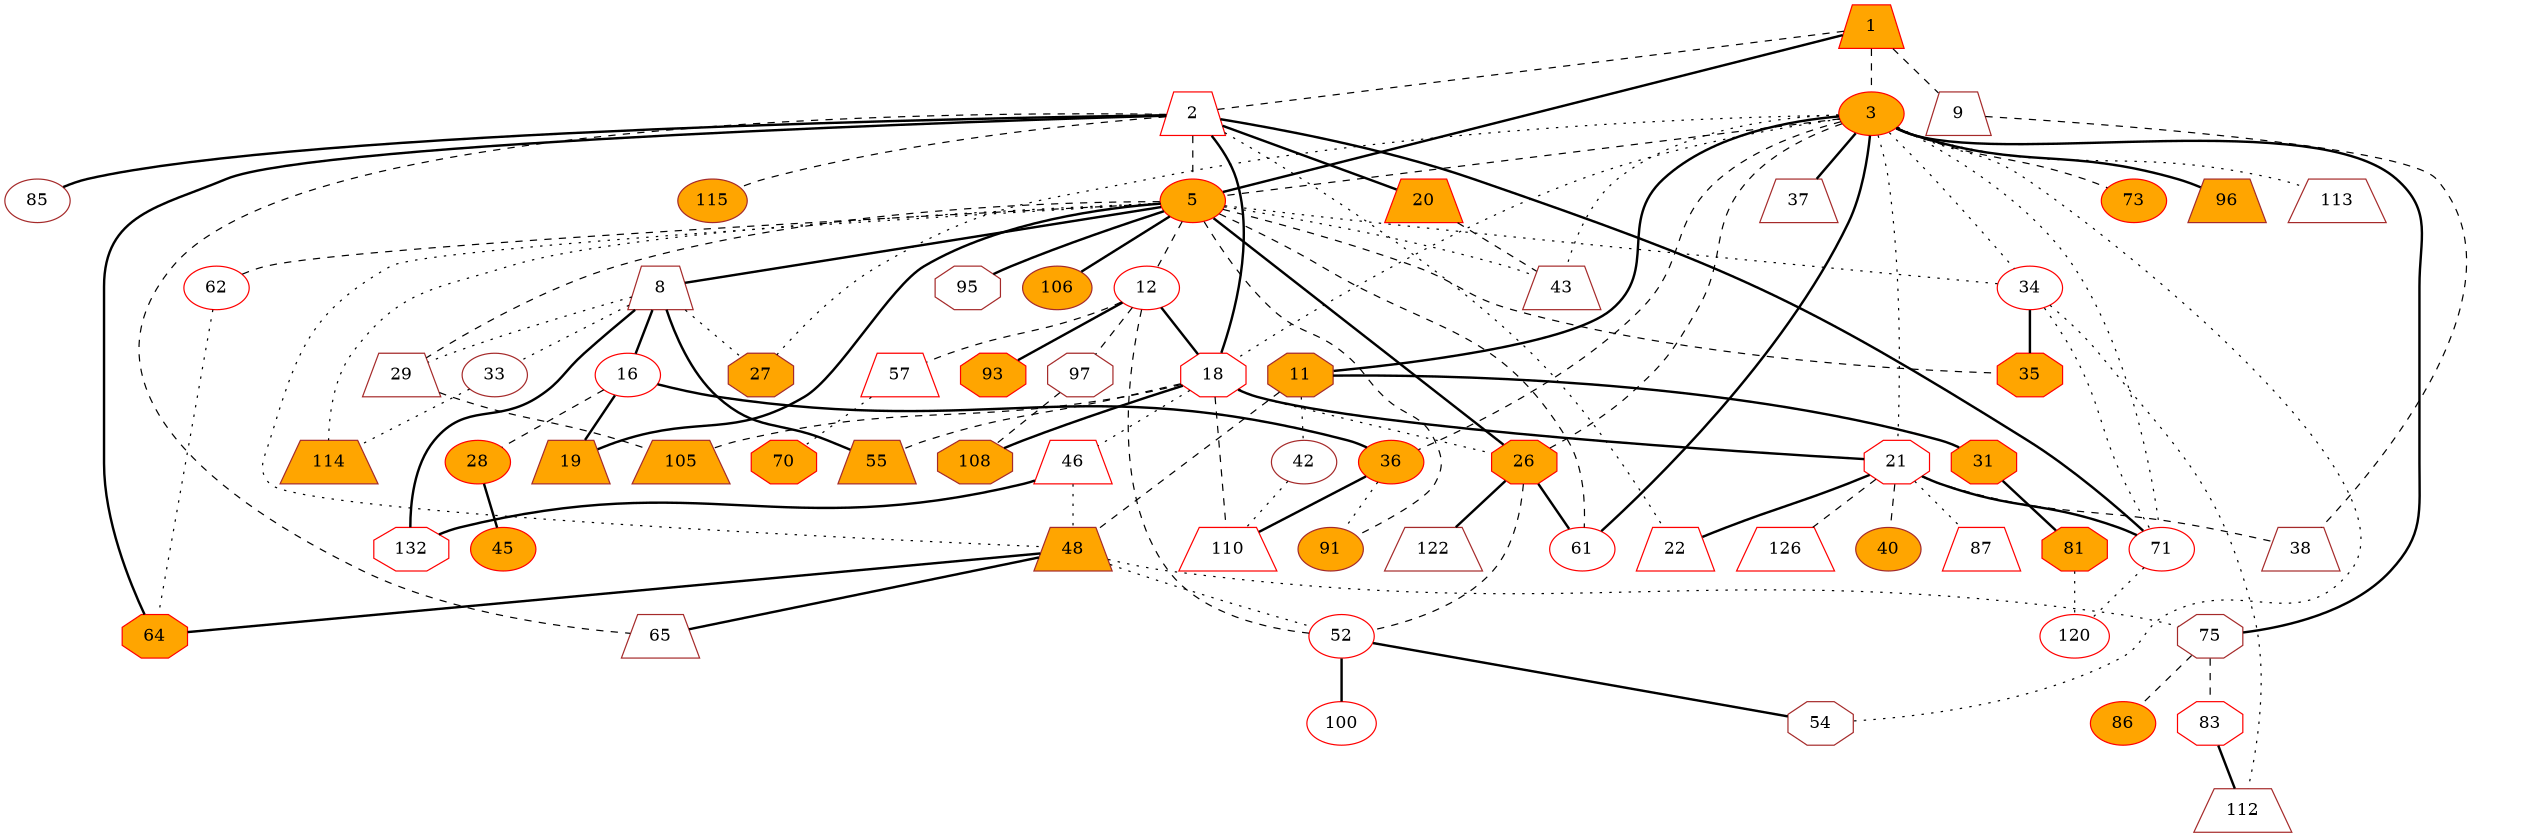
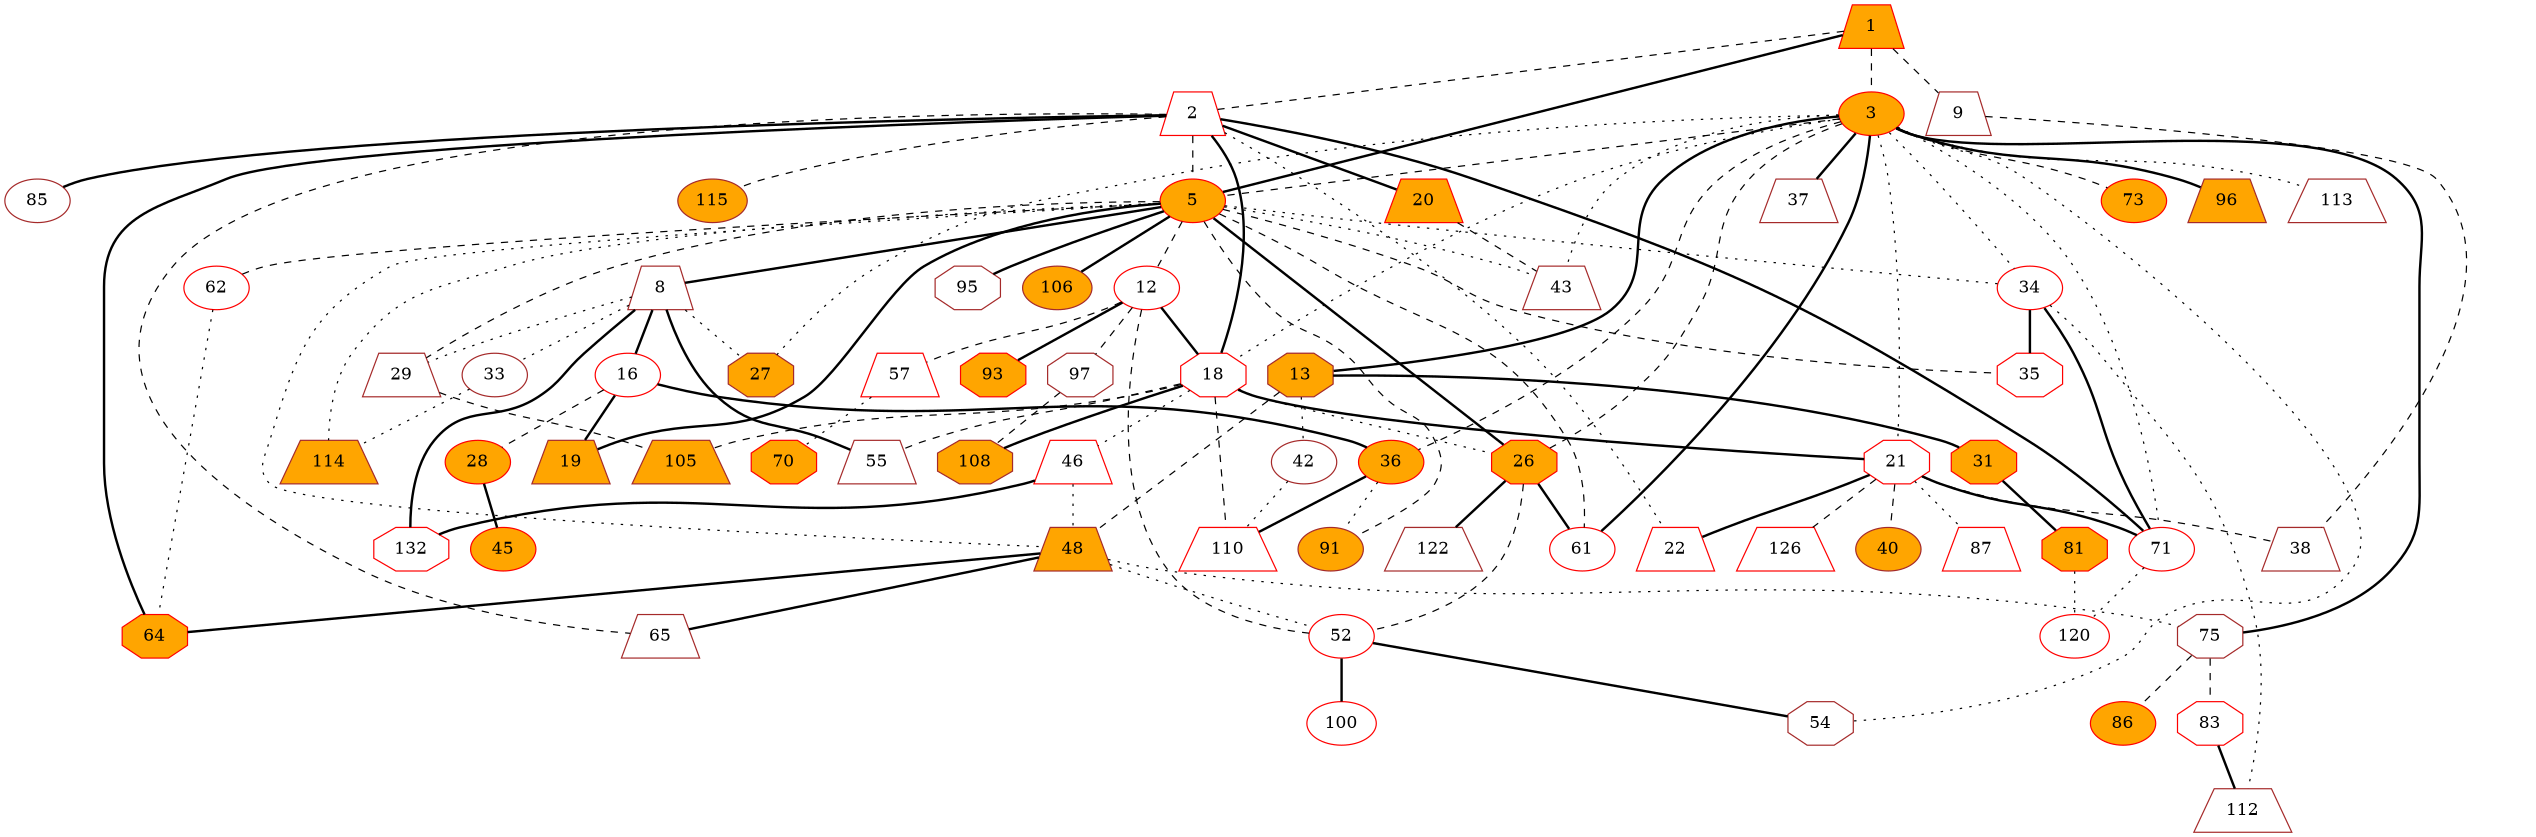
node "11": label "11" -> "13"
node "35": fillcolor orange -> white
edge "34" -- "71": style dotted -> bold
node "55": fillcolor orange -> white
